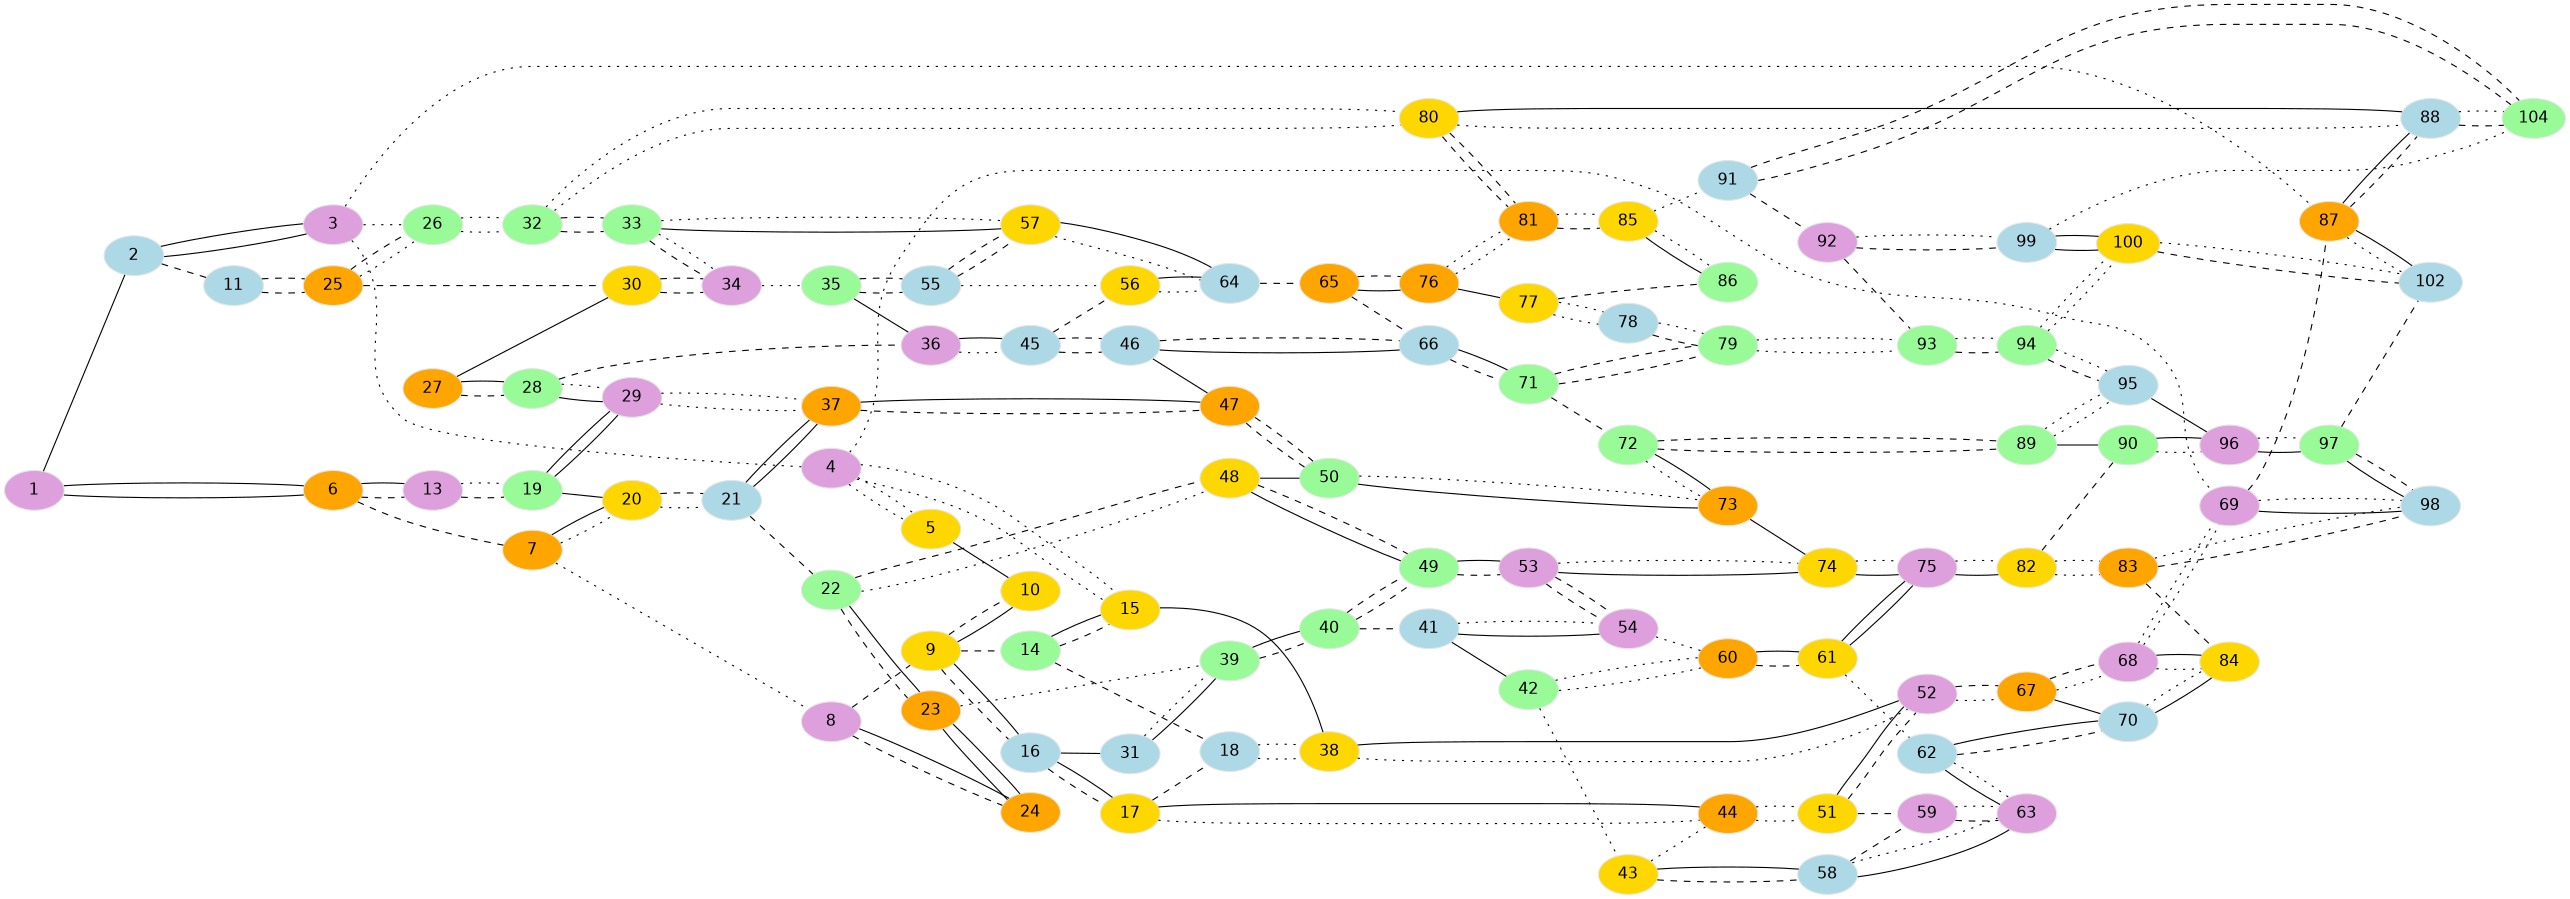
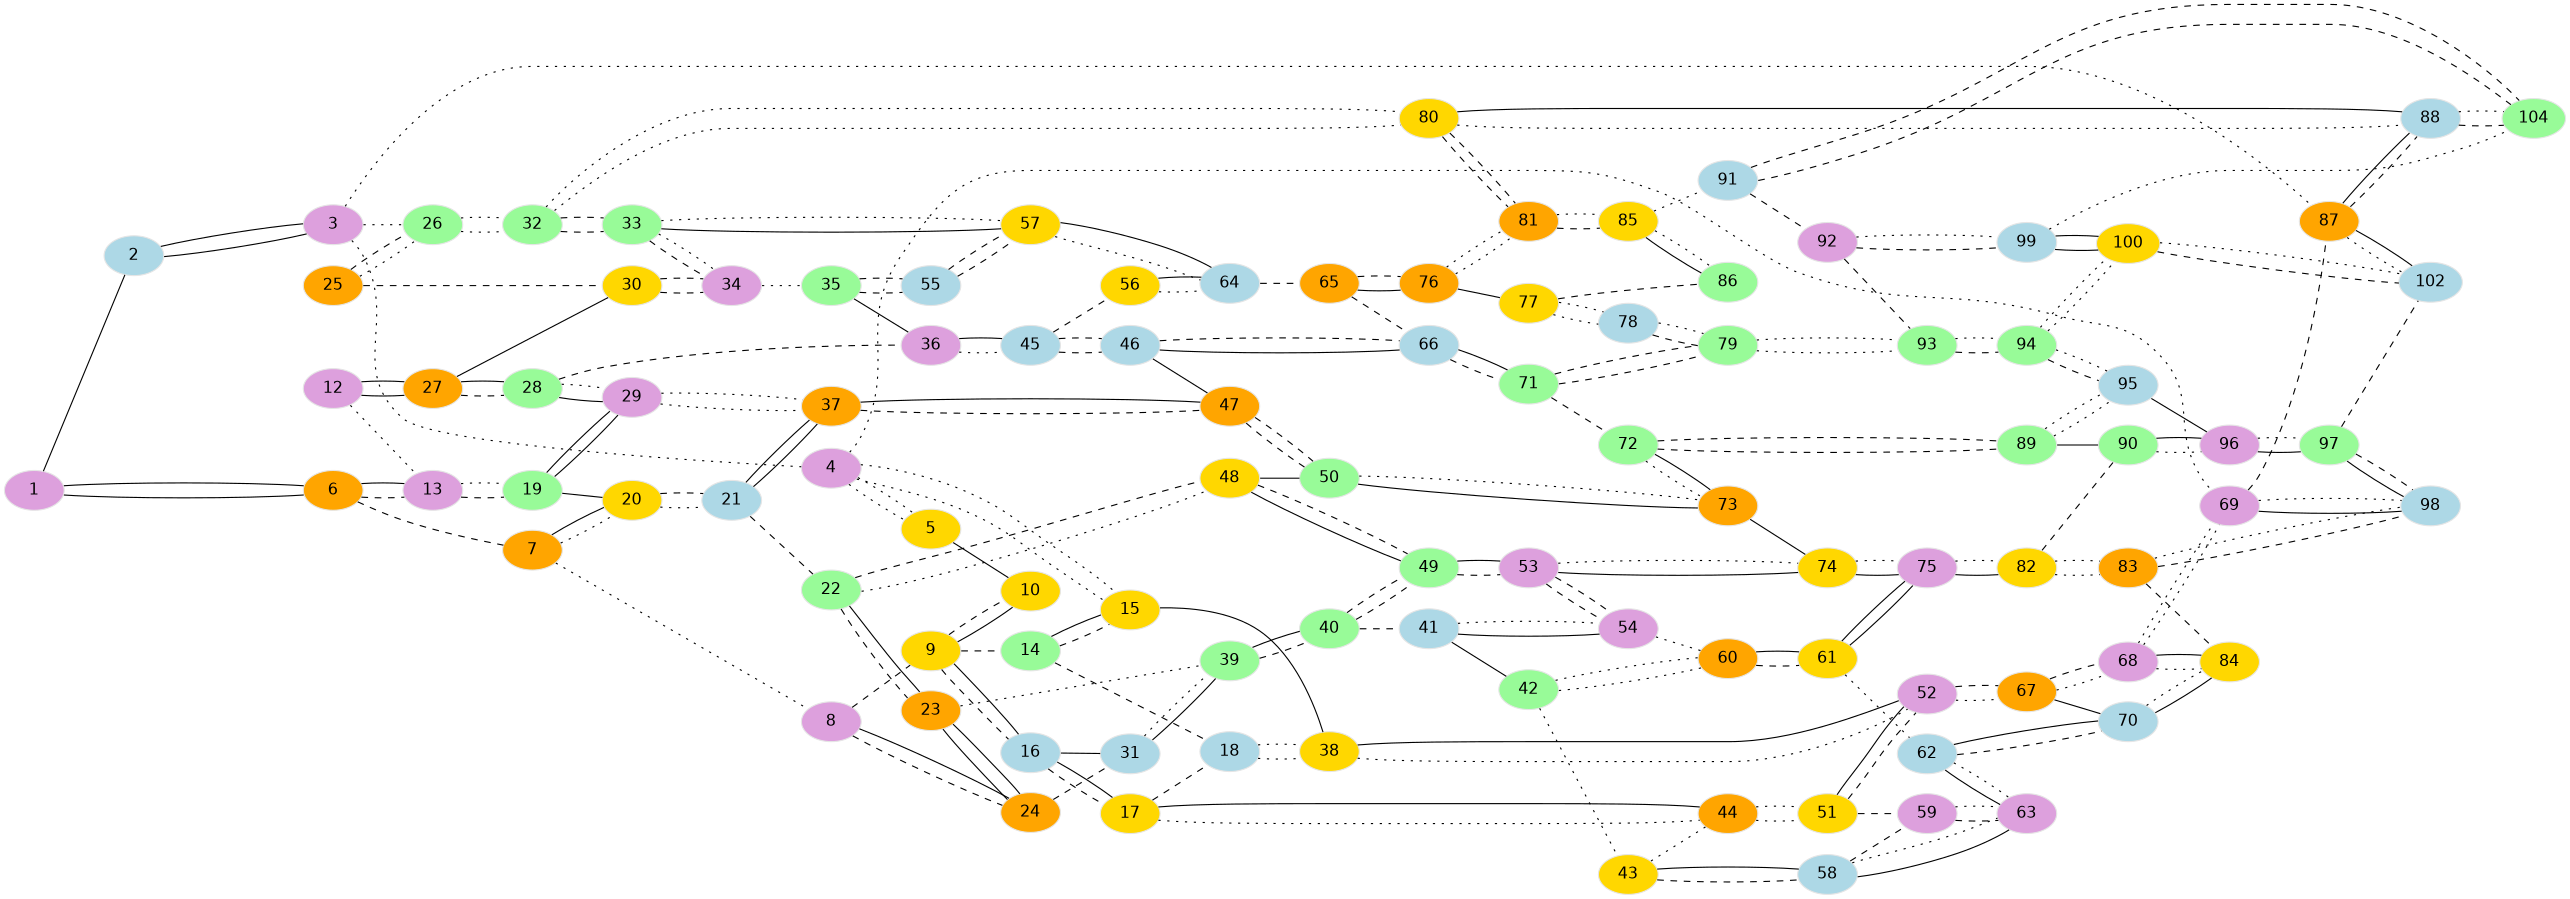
node "11": removed
edge "55" -- "56": removed
node "12": added
edge "31" -- "24": added
